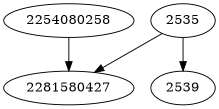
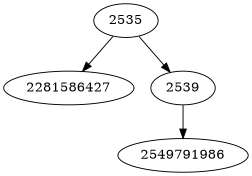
node "2254080258": removed
node "2281580427": label "2281580427" -> "2281586427"
node "2549791986": added
